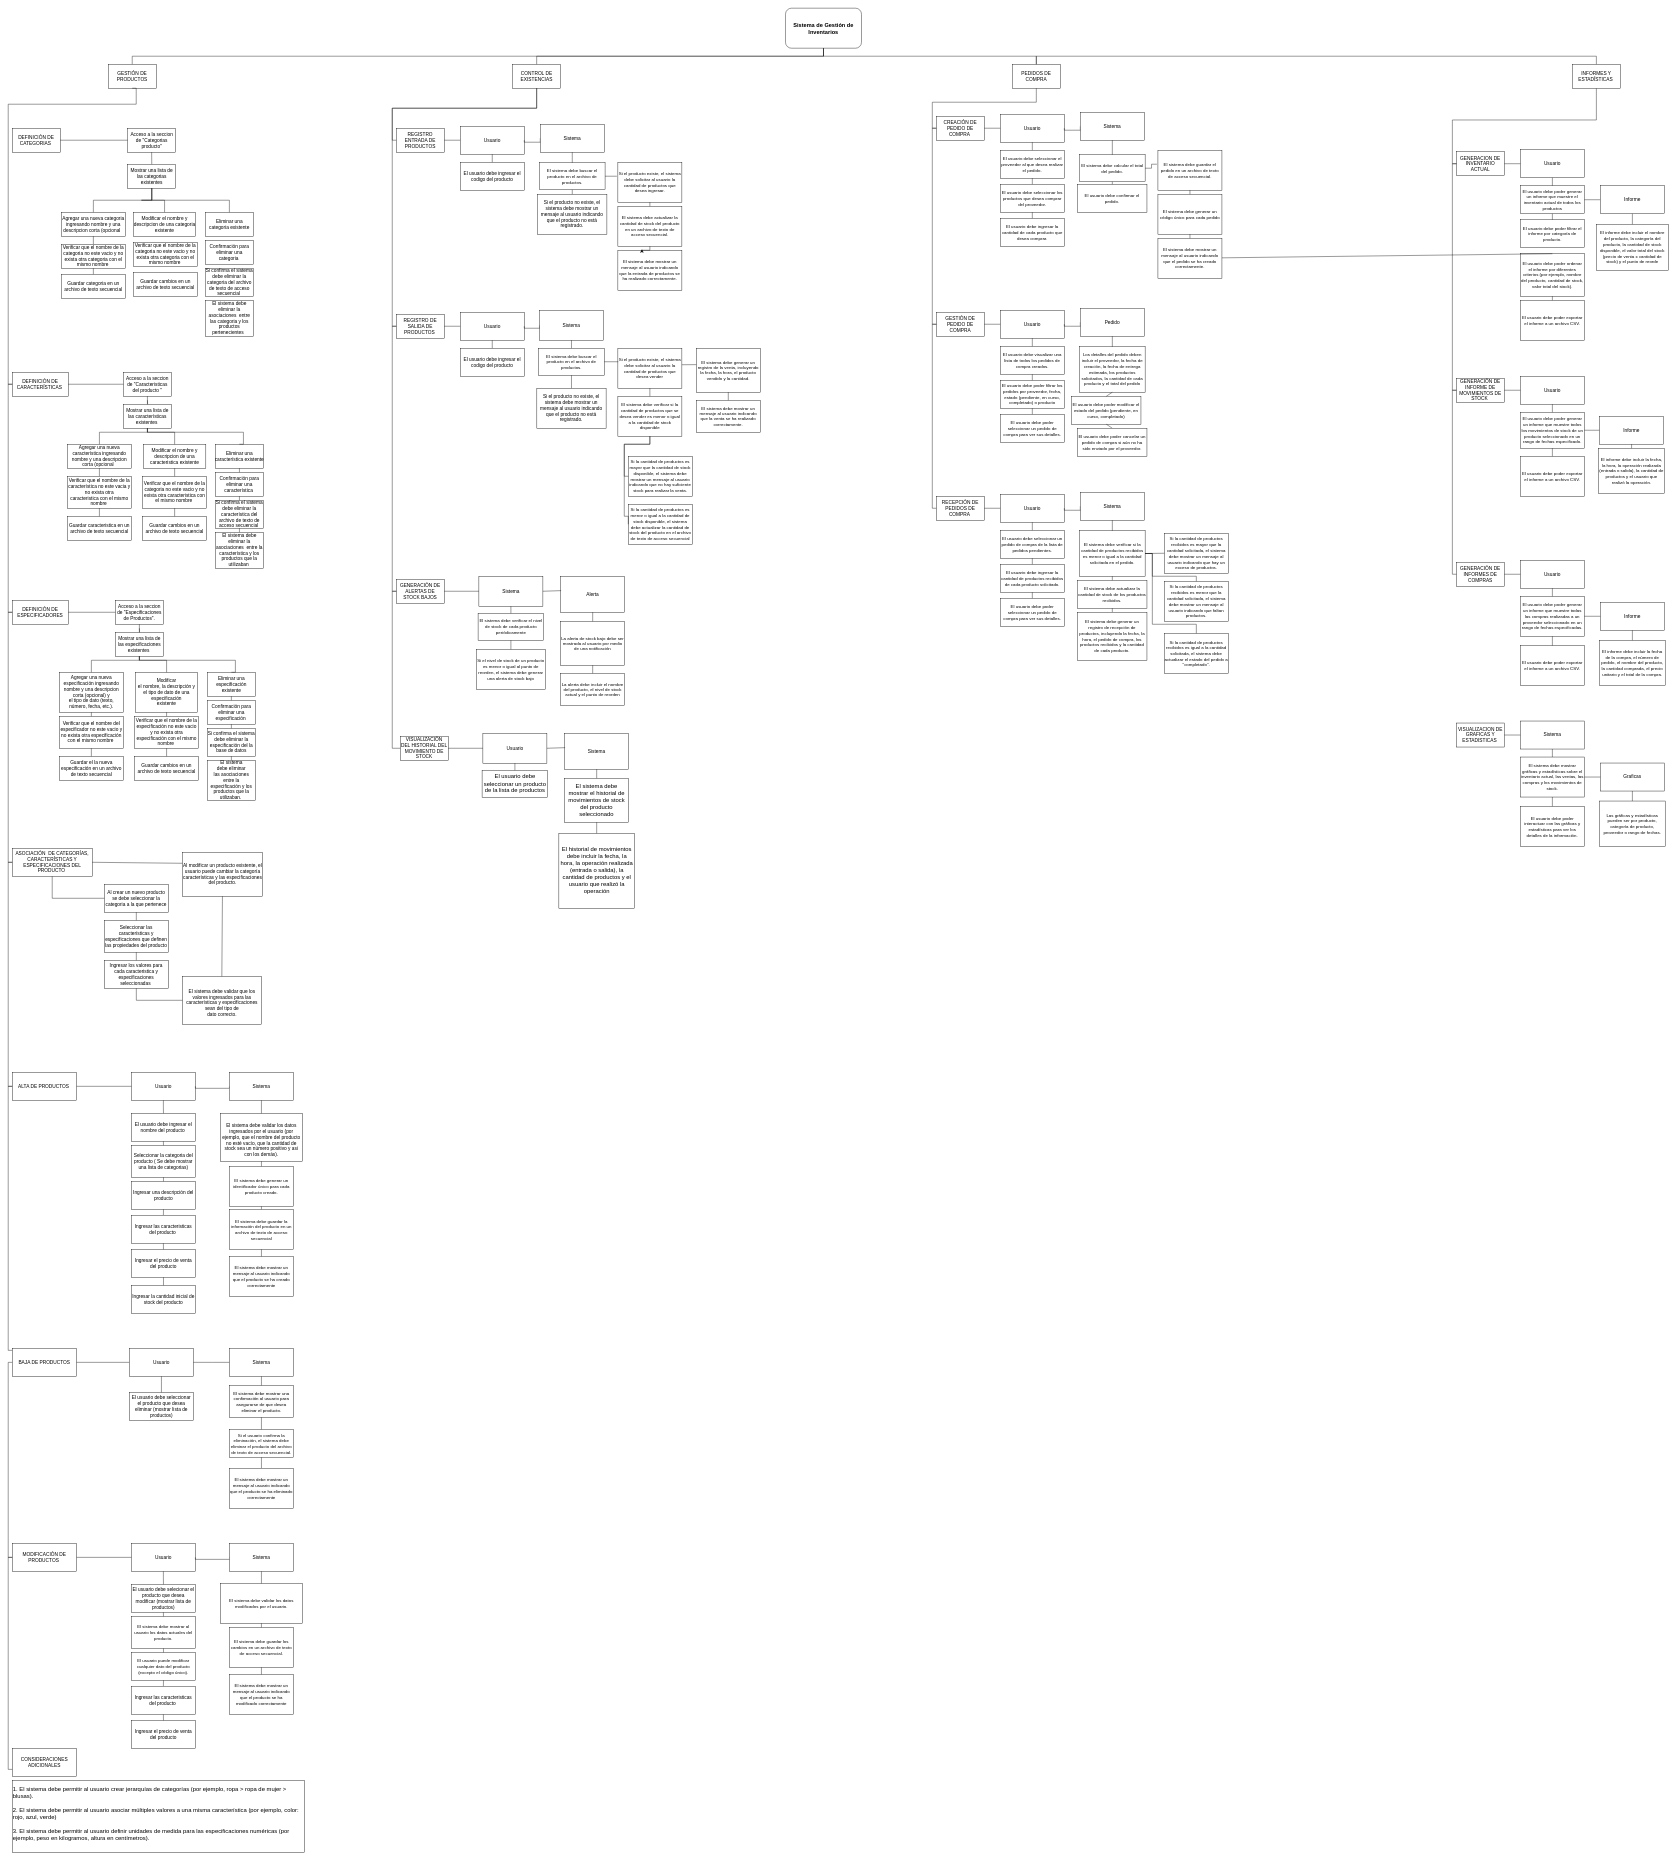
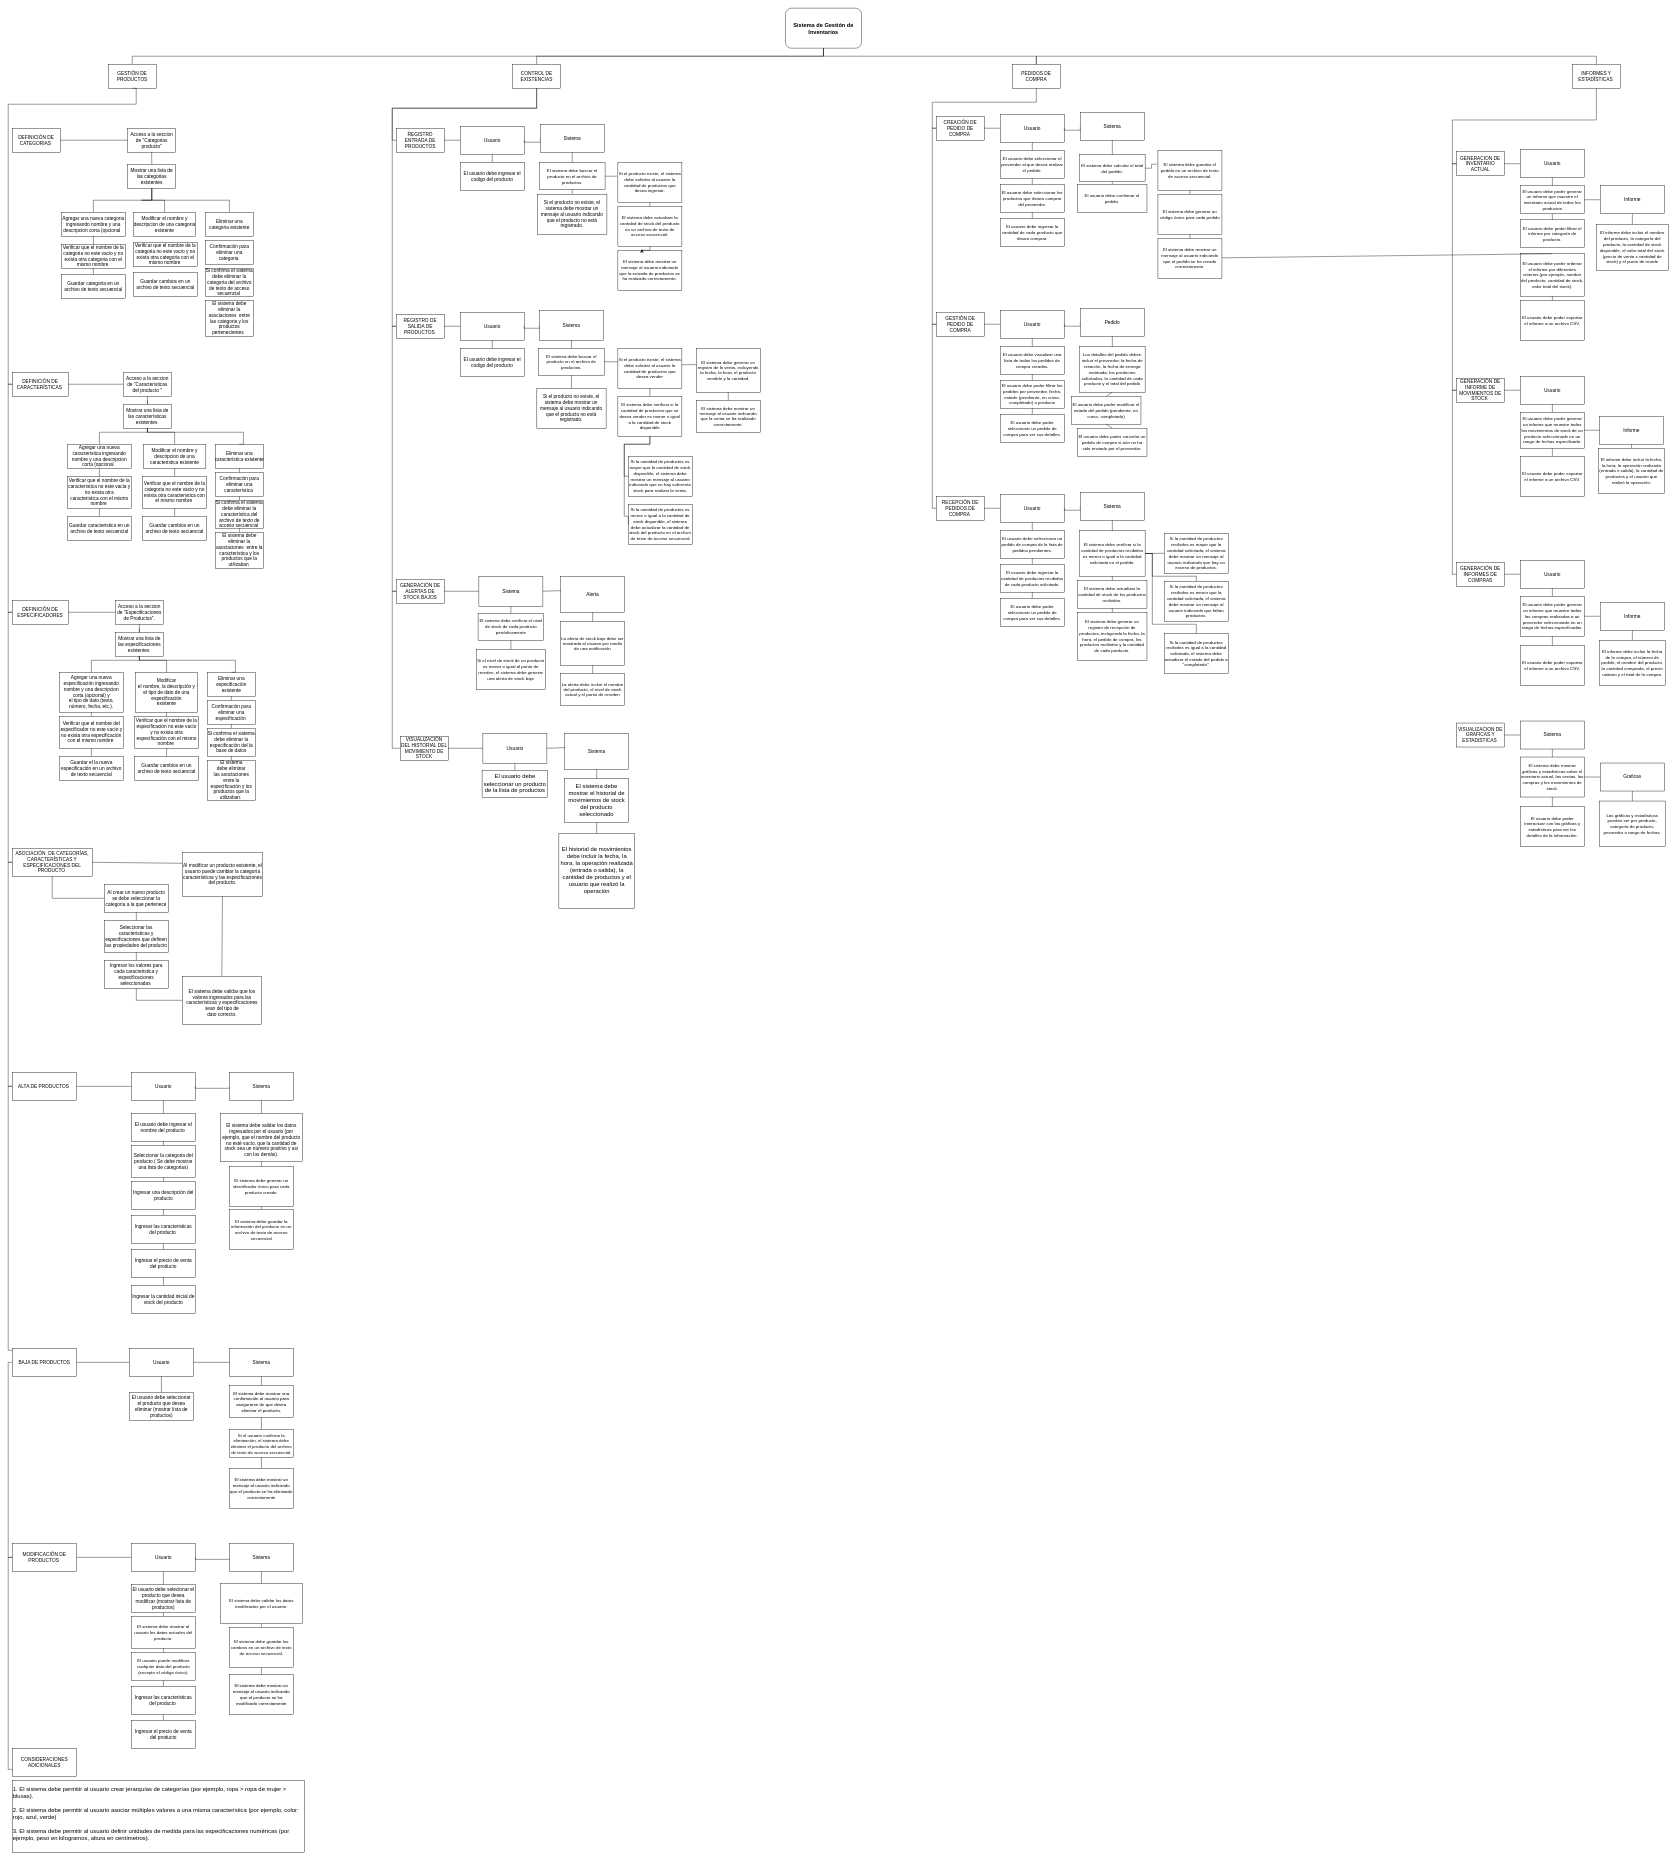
edge "El sistema debe guardar la información del producto en un archivo de texto de acceso secuencial" -- "El sistema debe mostrar un mensaje al usuario indicando que el producto se ha creado correctamente": removed
node "El sistema debe mostrar un mensaje al usuario indicando que el producto se ha creado correctamente": removed
